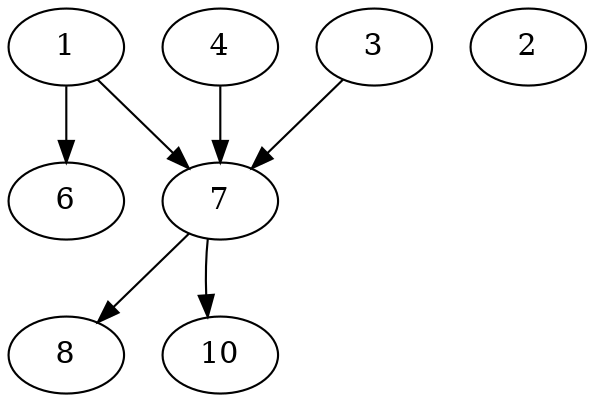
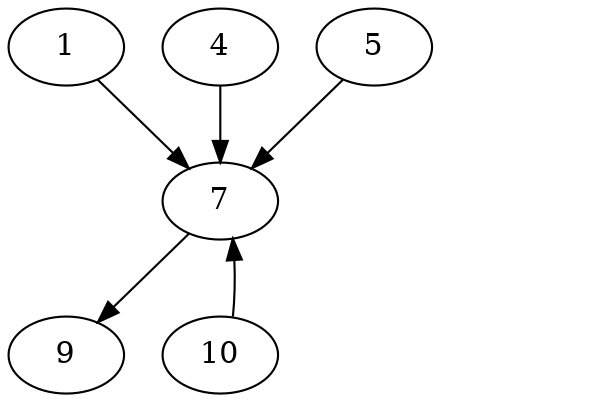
node "3": label "3" -> "5"
node "2": removed
node "6": removed
edge "7" -> "10": reversed
node "8": label "8" -> "9"
